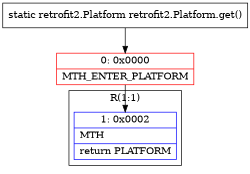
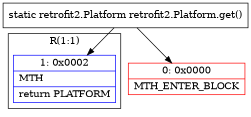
node "0: 0x0000": text "MTH_ENTER_PLATFORM" -> "MTH_ENTER_BLOCK"
edge "0: 0x0000" -> "1: 0x0002": now "static retrofit2.Platform retrofit2.Platform.get()" -> "1: 0x0002"
